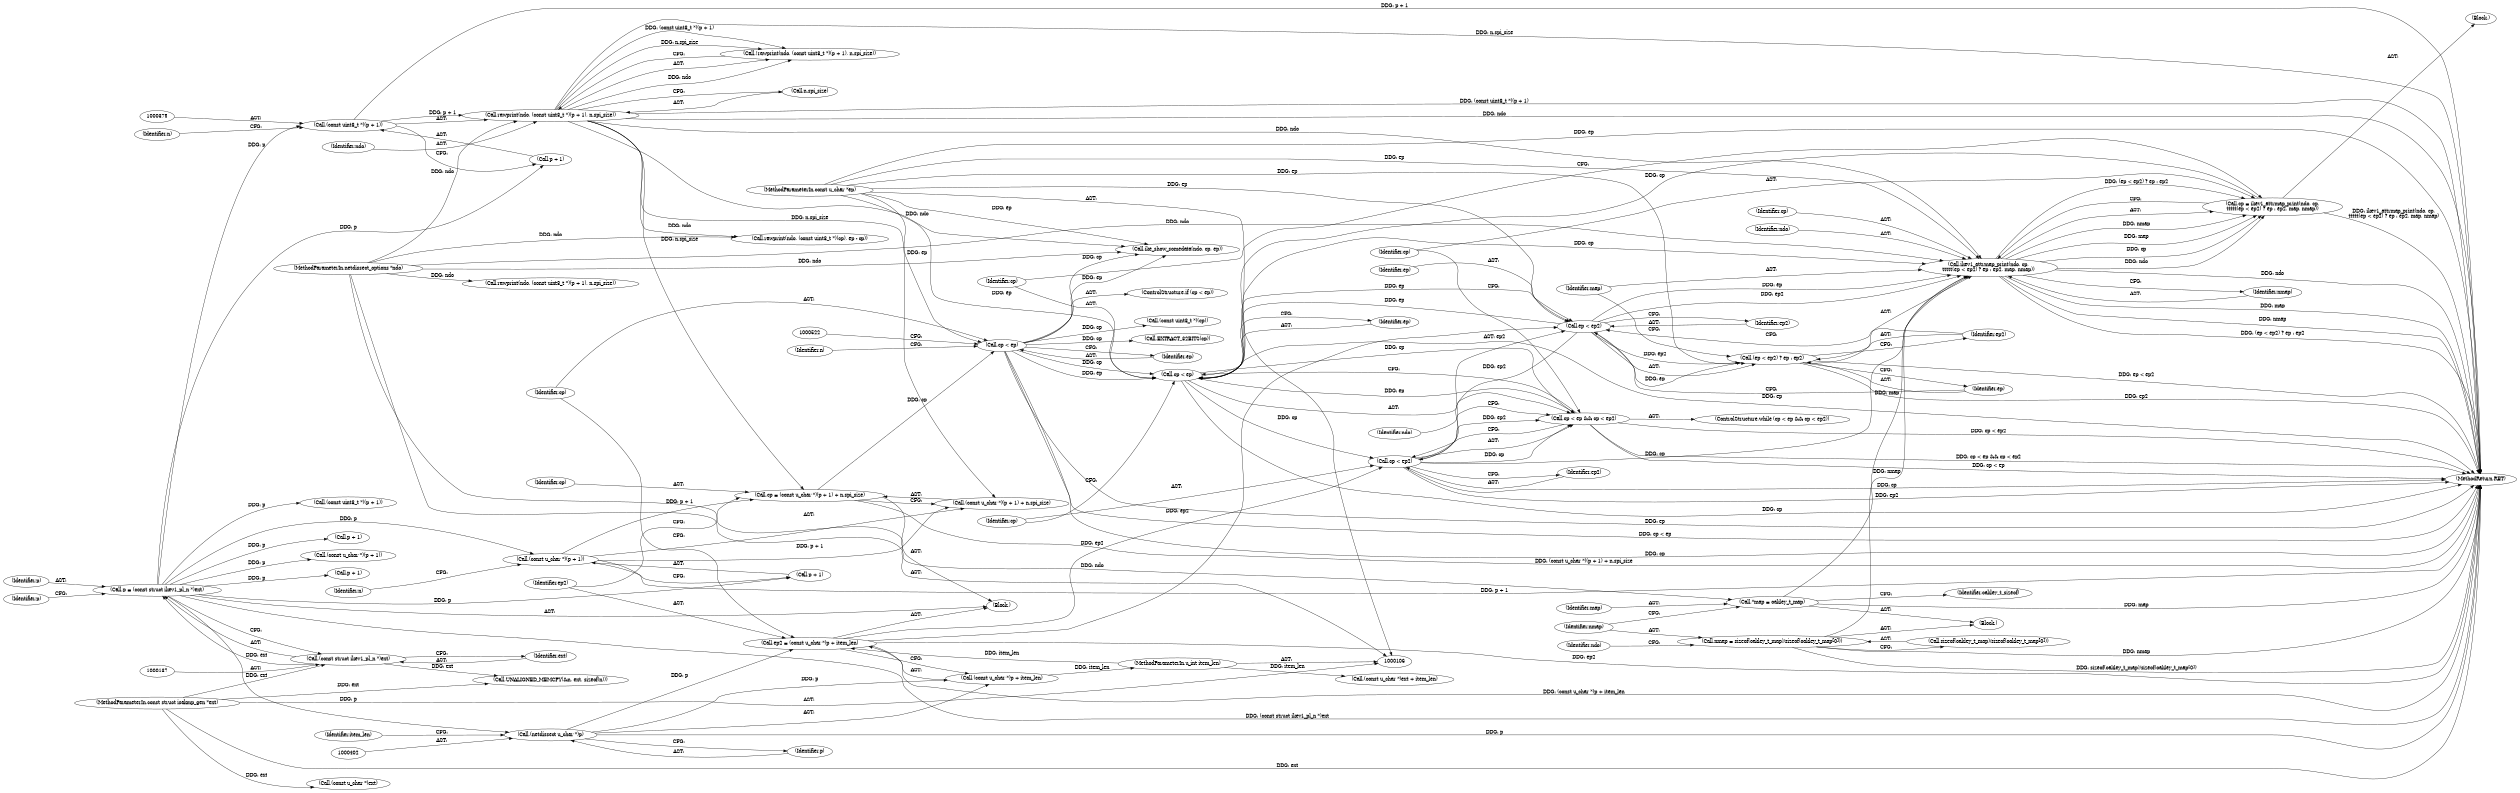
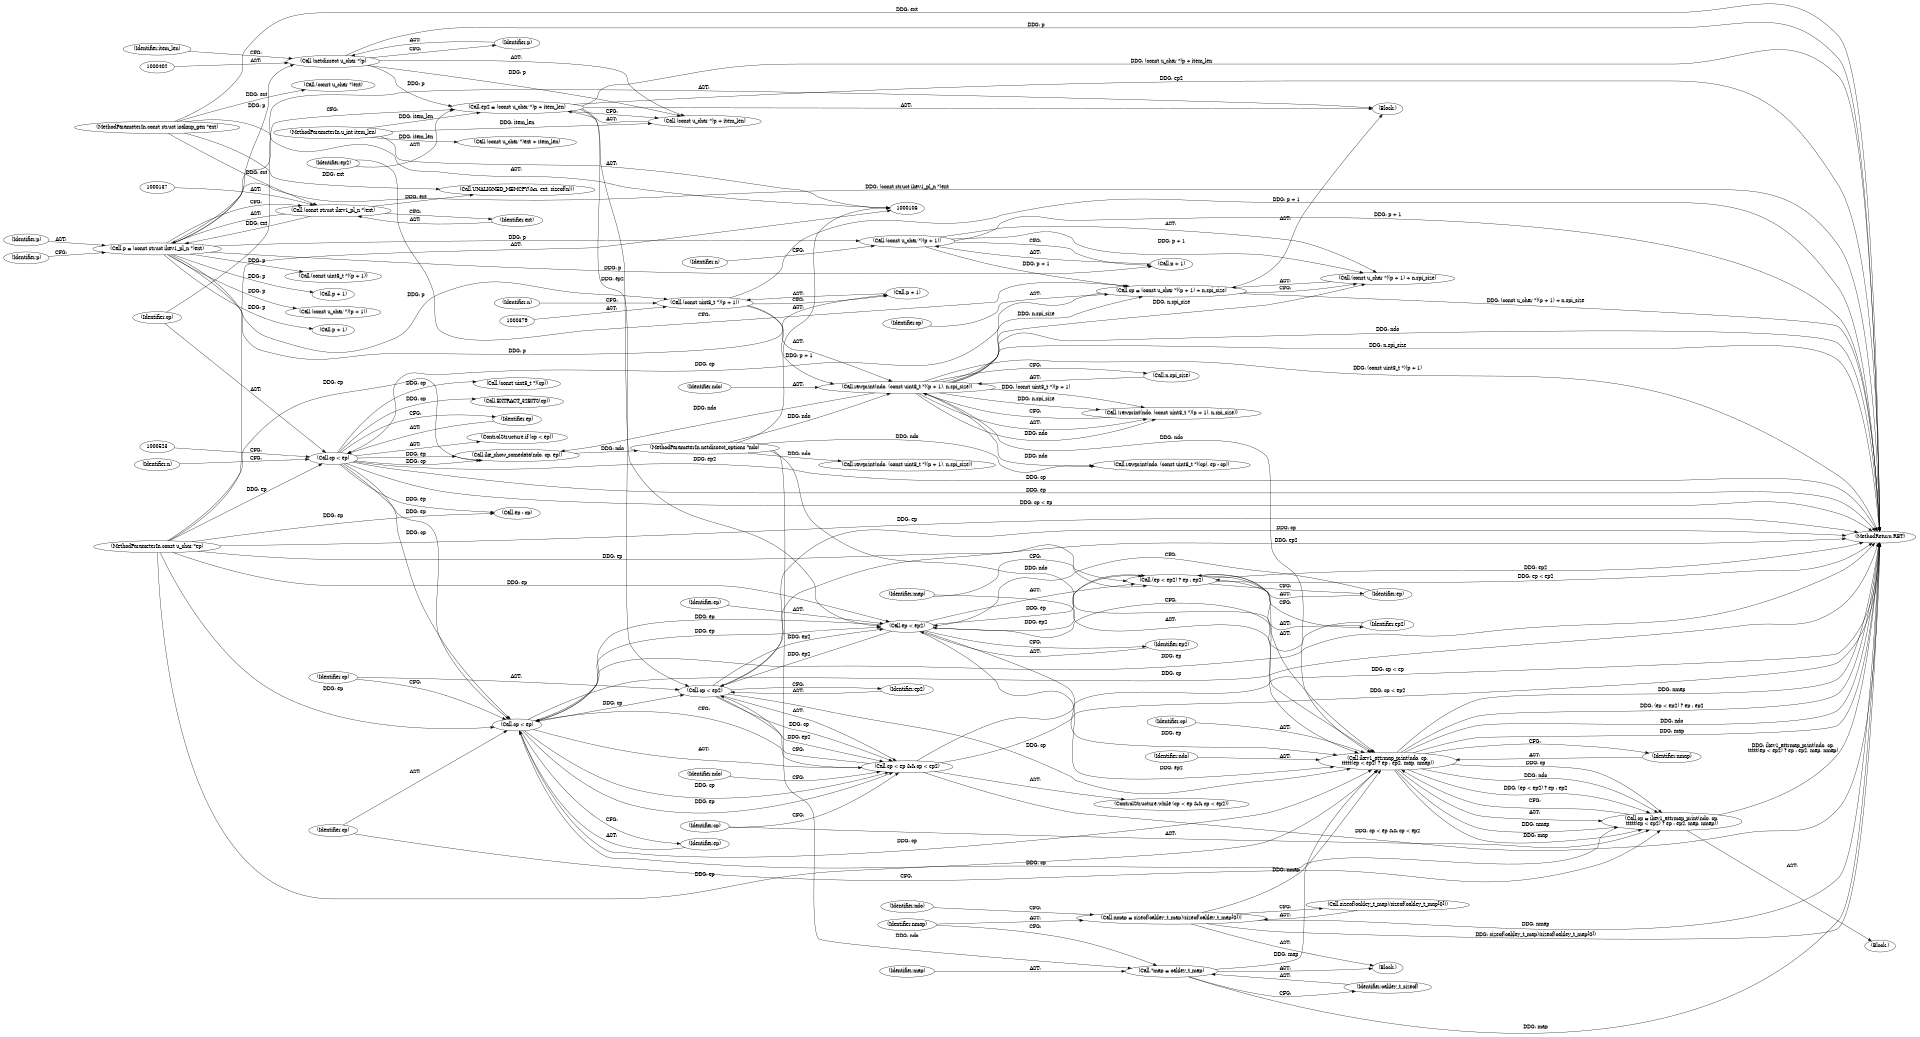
edge "(MethodParameterIn,netdissect_options *ndo)" -> "(Call,ike_show_somedata(ndo, cp, ep))": reversed
node "1000522": label "1000522" -> "1000523"
edge "(Call,cp < ep2)" -> "(Call,ep < ep2)": label "AST: ep2" -> "DDG: ep2"
node "(Call,ep - cp)": added
edge "(Call,(const u_char *)p + item_len)" -> "(MethodParameterIn,u_int item_len)": reversed
edge "(Identifier,oakley_t_sizeof)" -> "(Call,*map = oakley_t_map)": added, label "AST:"
